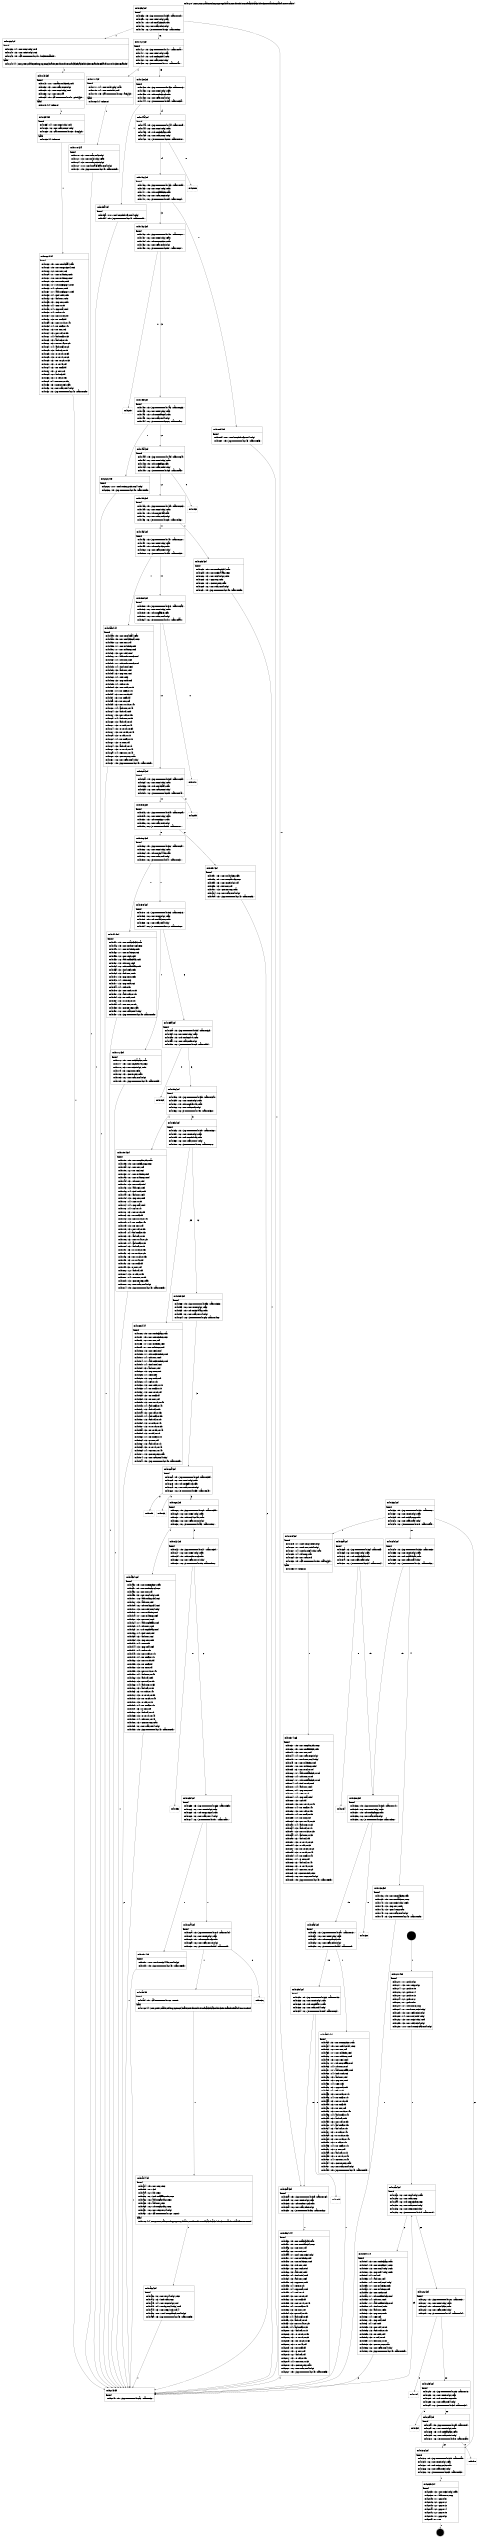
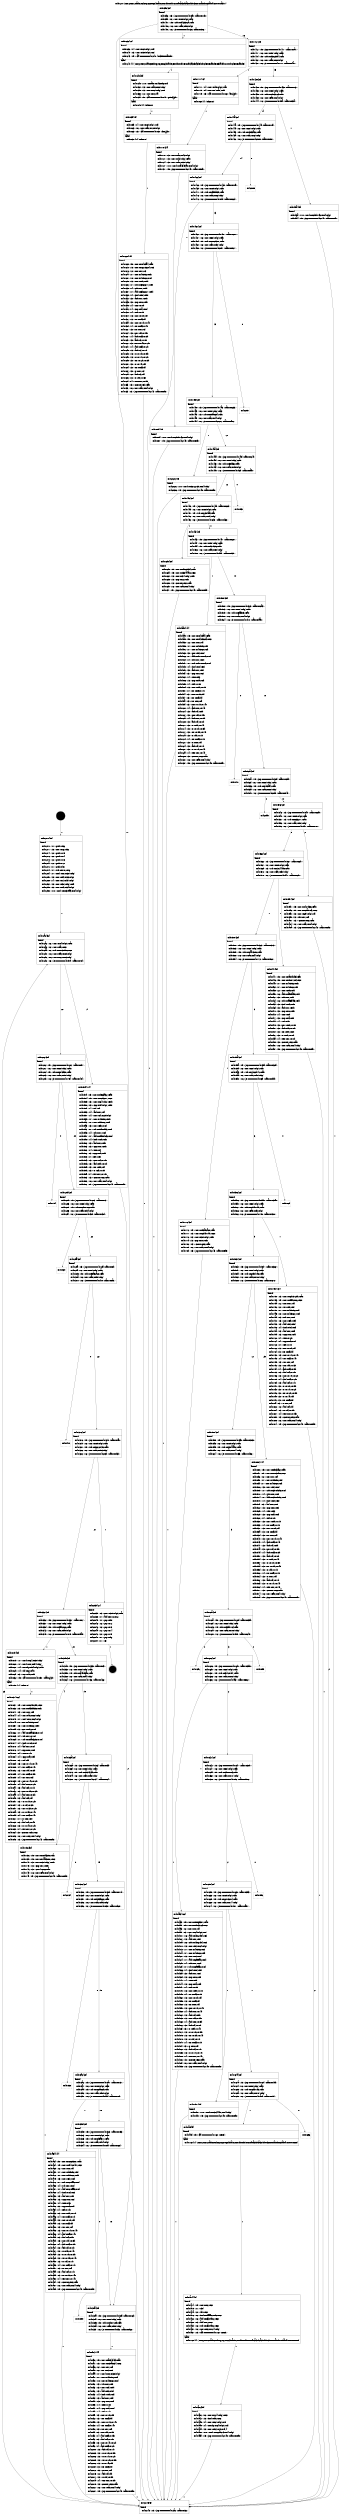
edge "0x40134e [28]" -> "0x401386 [28]": now "0x40134e [28]" -> "0x40136a [28]"
edge "0x401332 [28]" -> "0x401316 [28]": reversed
